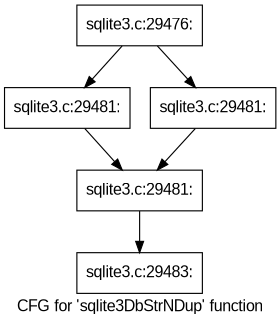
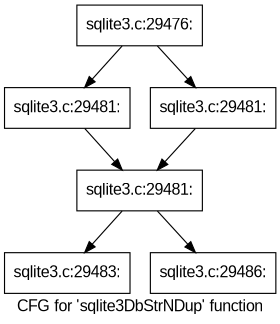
node "sqlite3.c:29486:": added
